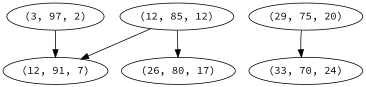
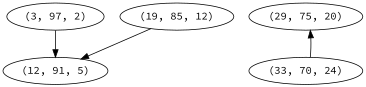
node "(12, 85, 12)": label "(12, 85, 12)" -> "(19, 85, 12)"
edge "(29, 75, 20)" -> "(33, 70, 24)": reversed
node "(12, 91, 7)": label "(12, 91, 7)" -> "(12, 91, 5)"
node "(26, 80, 17)": removed
